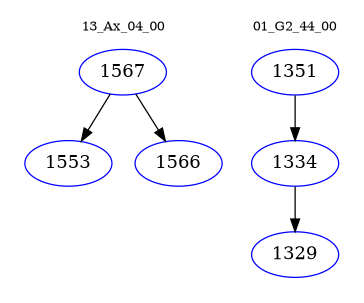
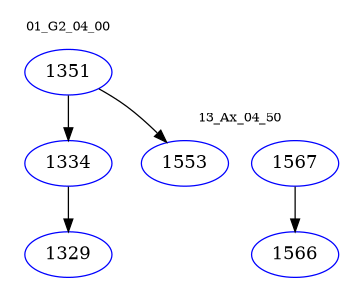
cluster "13_Ax_04_00": label "13_Ax_04_00" -> "13_Ax_04_50"
cluster "01_G2_44_00": label "01_G2_44_00" -> "01_G2_04_00"
edge "1567" -> "1553": now "1351" -> "1553"
